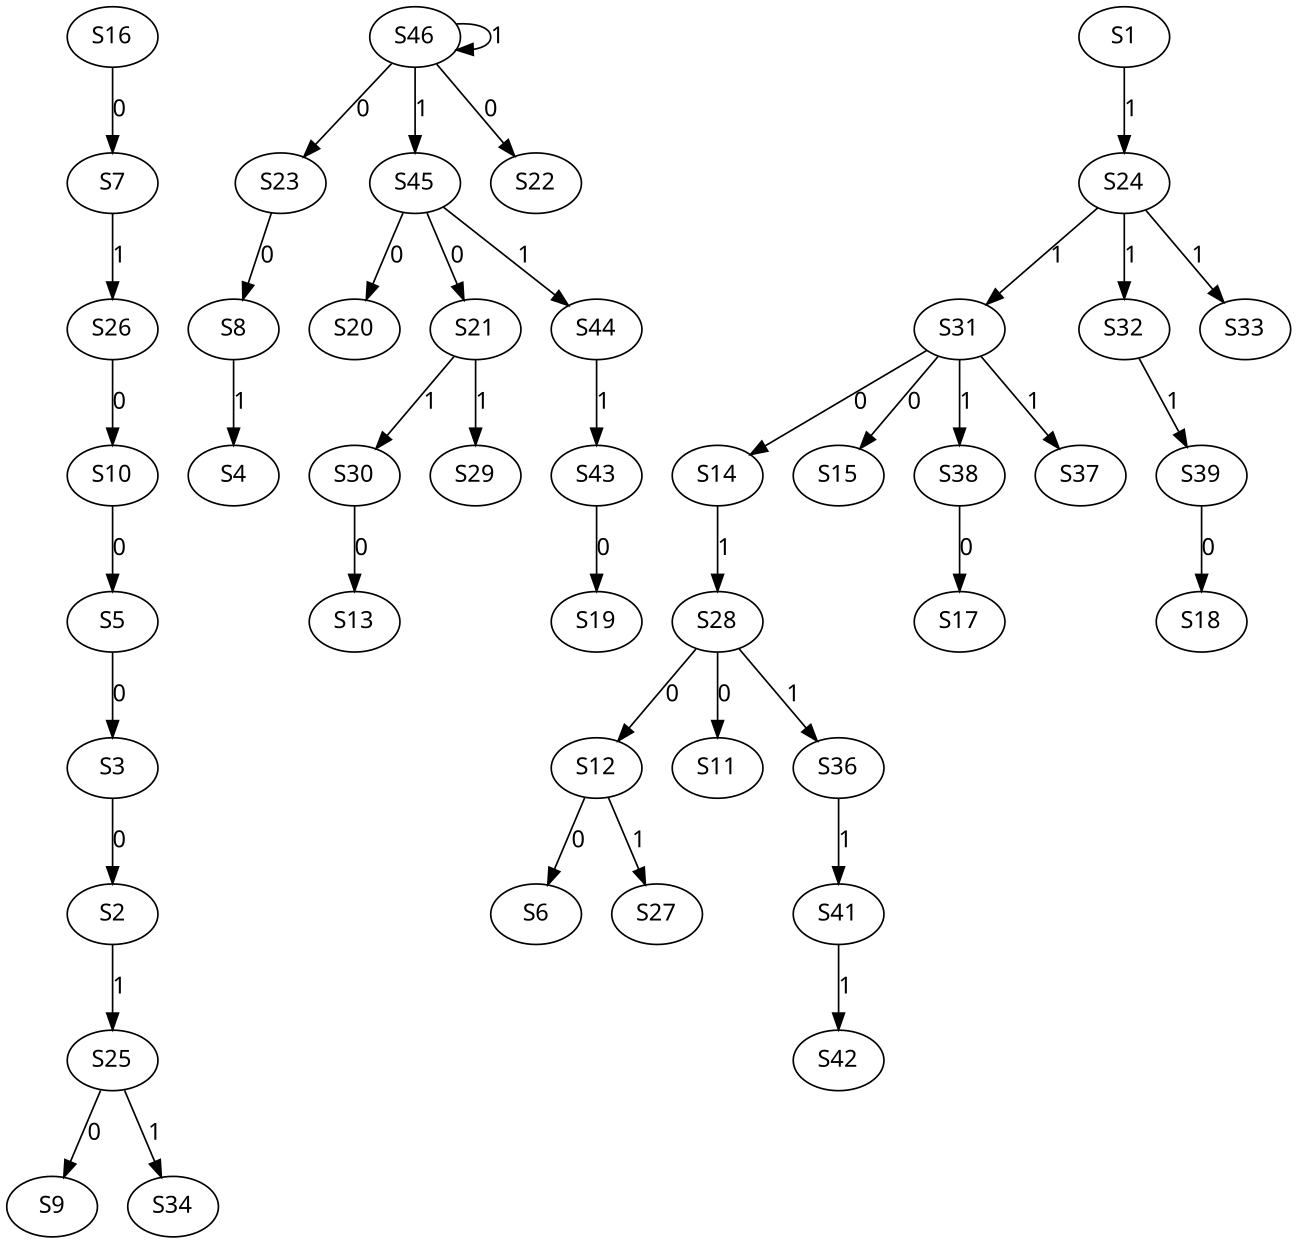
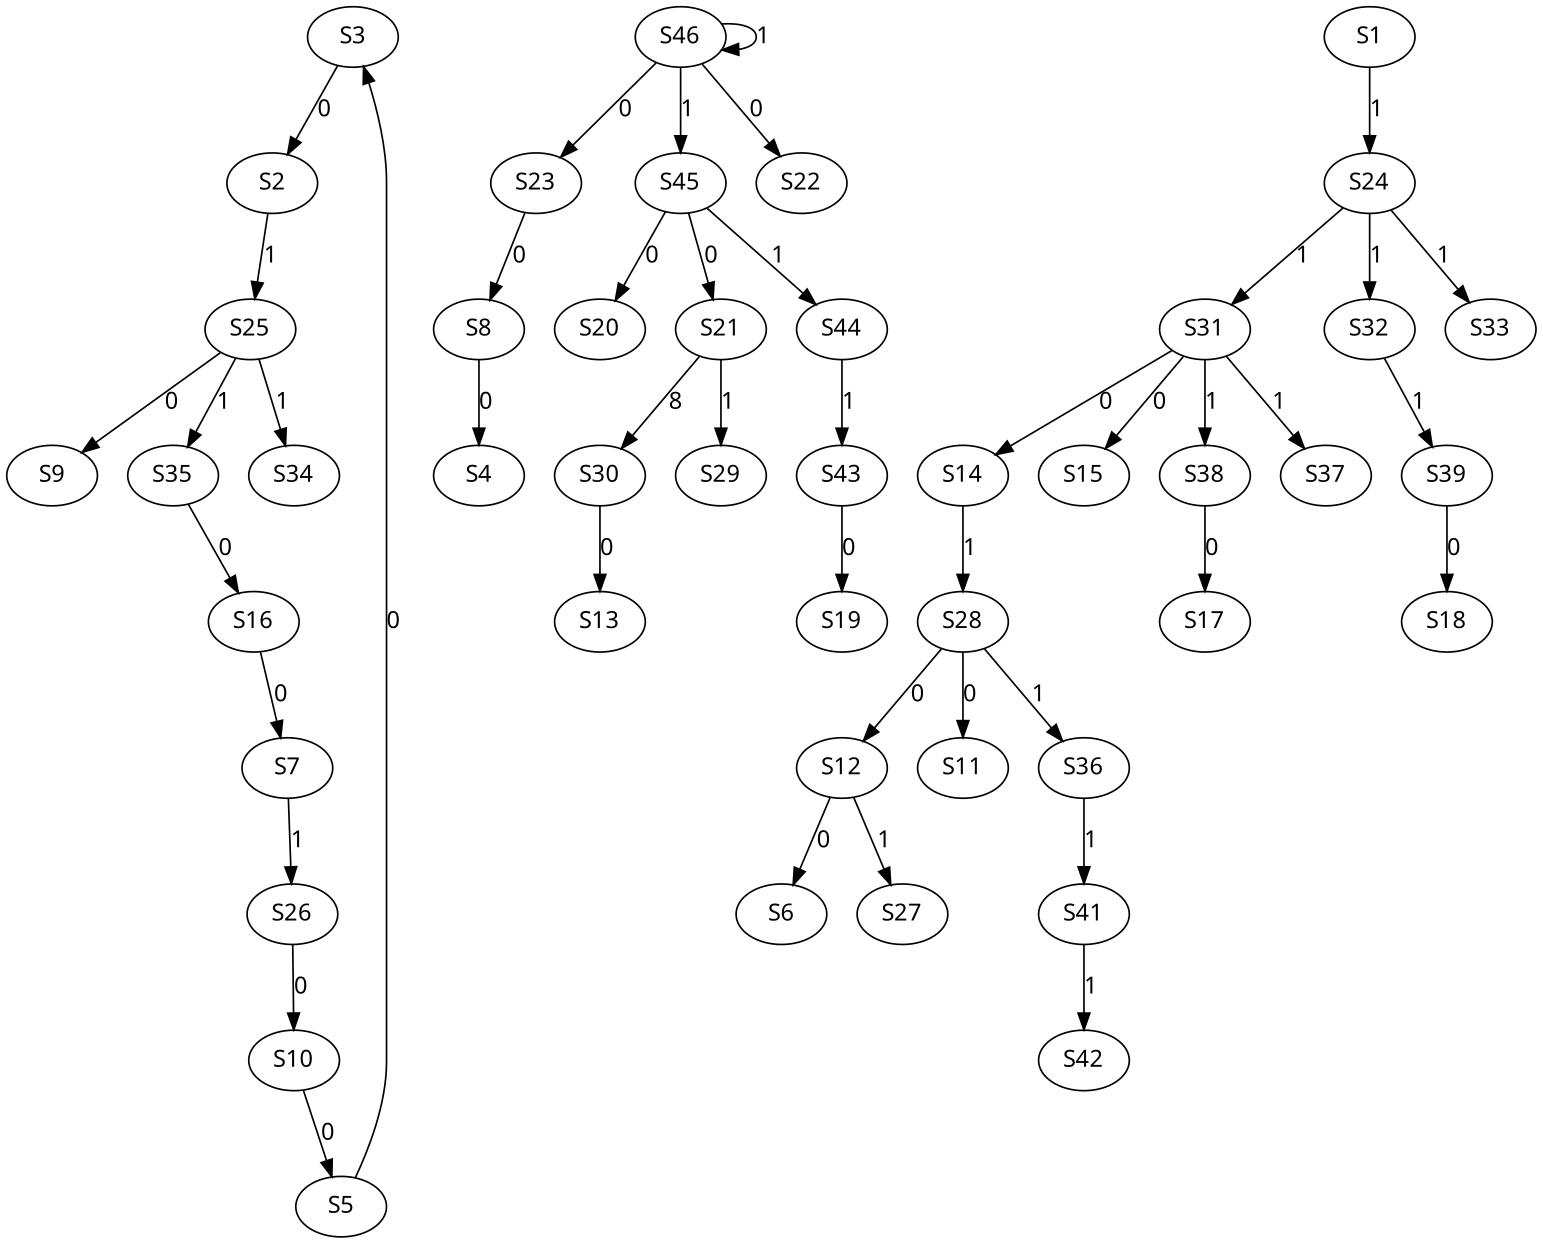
edge "S8" -> "S4": label "1" -> "0"
edge "S21" -> "S30": label "1" -> "8"
node "S35": added
